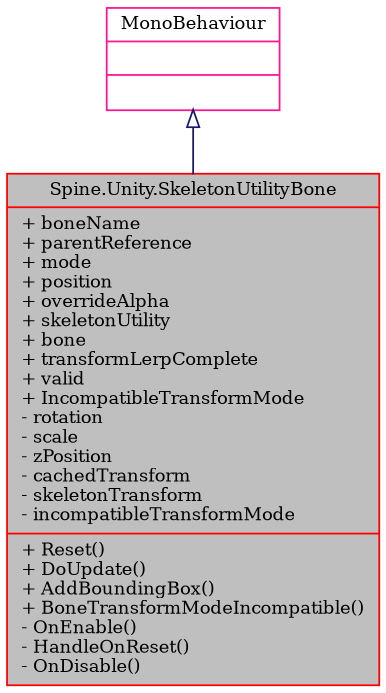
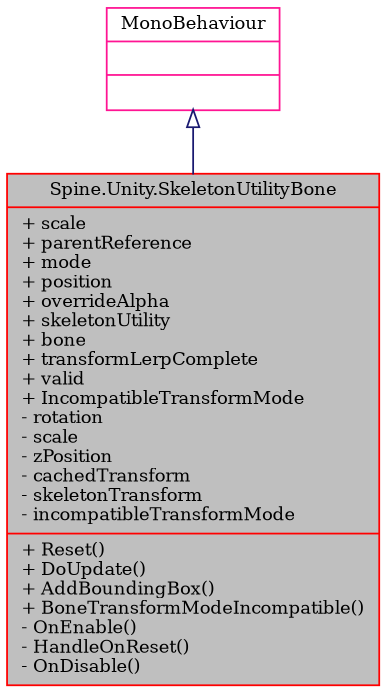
node "Spine.Unity.SkeletonUtilityBone": text "+ boneName" -> "+ scale"
